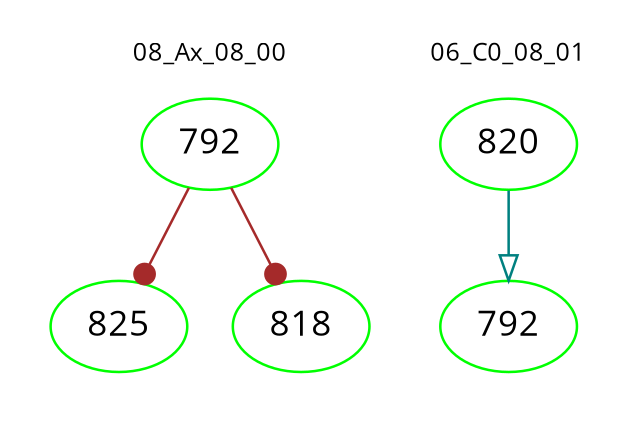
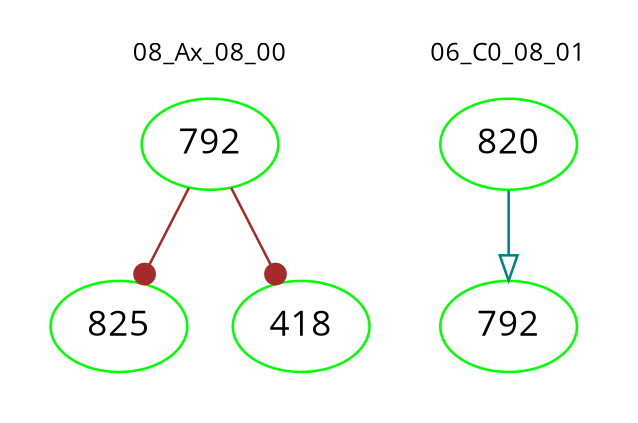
node "818": label "818" -> "418"
